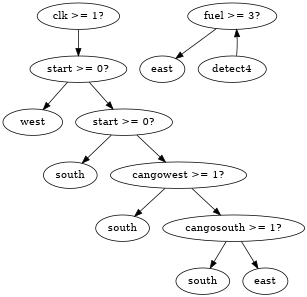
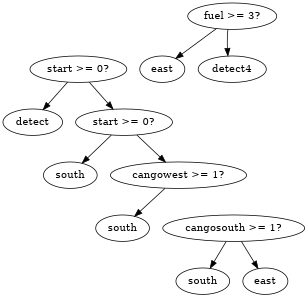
node "clk >= 1?": removed
edge "detect4" -> "fuel >= 3?": reversed
node "west": label "west" -> "detect"
edge "cangowest >= 1?" -> "cangosouth >= 1?": removed
